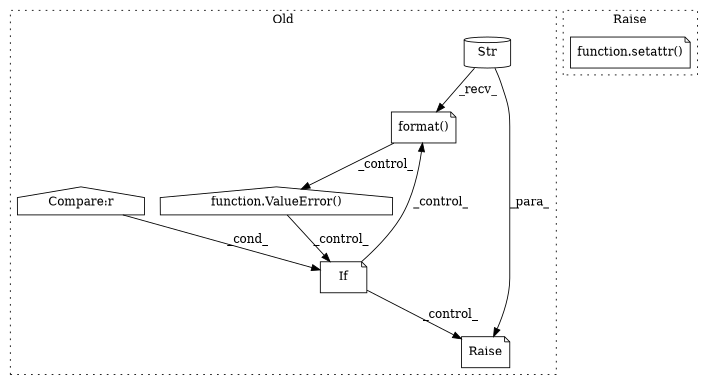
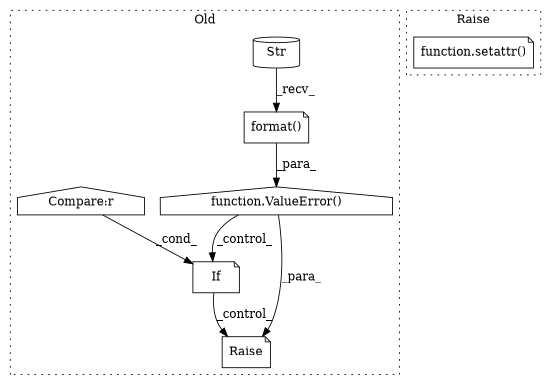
edge "format()" -> "function.ValueError()": label "_control_" -> "_para_"
edge "Str" -> "Raise": now "function.ValueError()" -> "Raise"
edge "If" -> "format()": removed, label "_control_"
